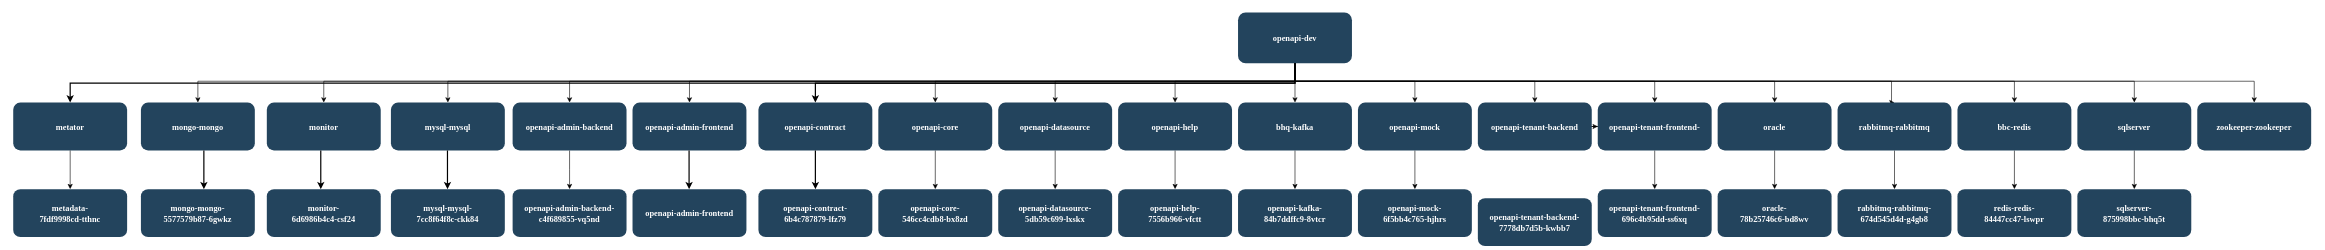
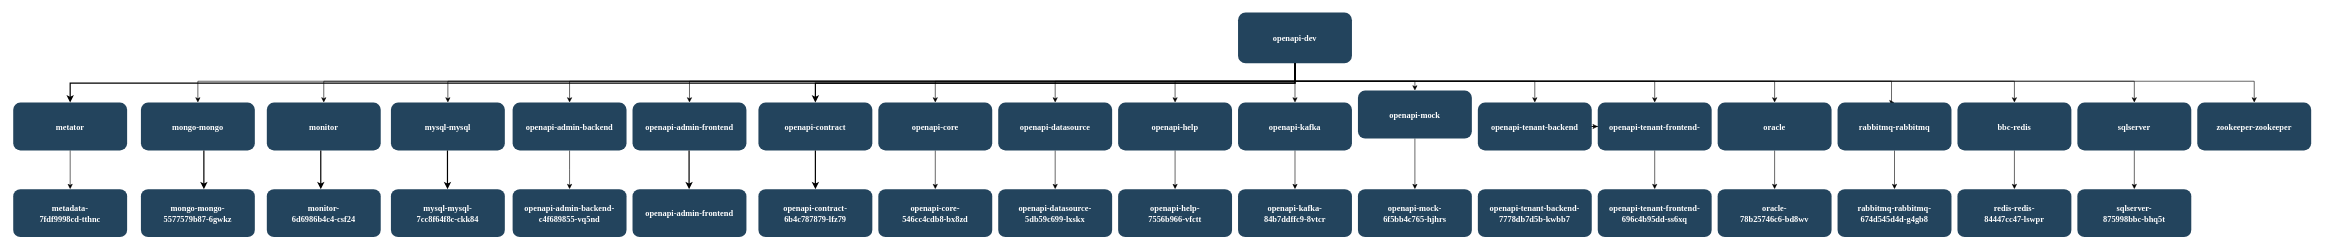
node "bhq-kafka": label "bhq-kafka" -> "openapi-kafka"
node "openapi-mock": moved (1415, 127) -> (1415, 115)
node "openapi-tenant-backend- 7778db7d5b-kwbb7": moved (1535, 222) -> (1535, 213)
